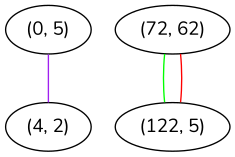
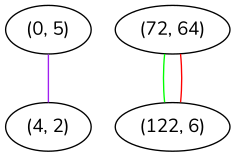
node "(72, 62)": label "(72, 62)" -> "(72, 64)"
node "(122, 5)": label "(122, 5)" -> "(122, 6)"
